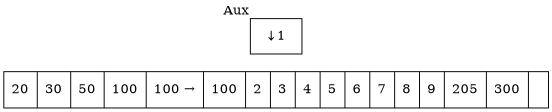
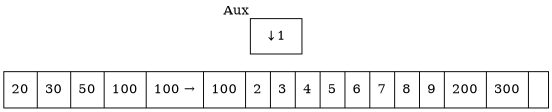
node "20": text "205" -> "200"
